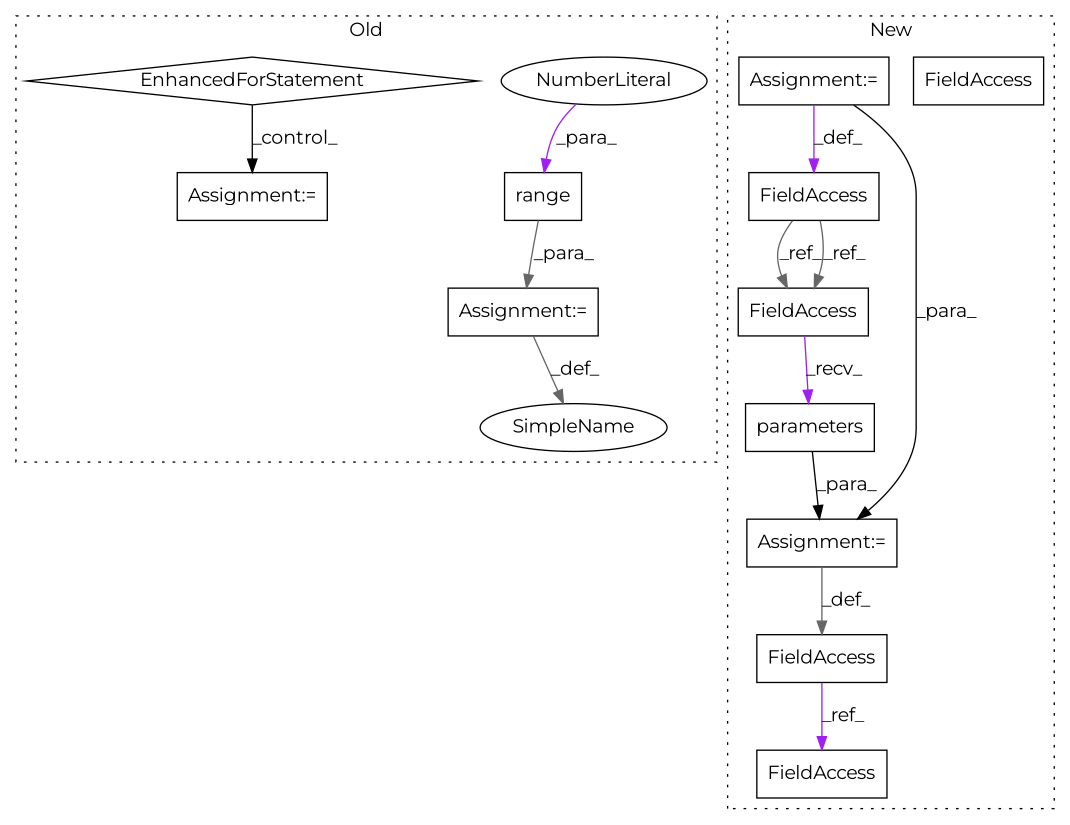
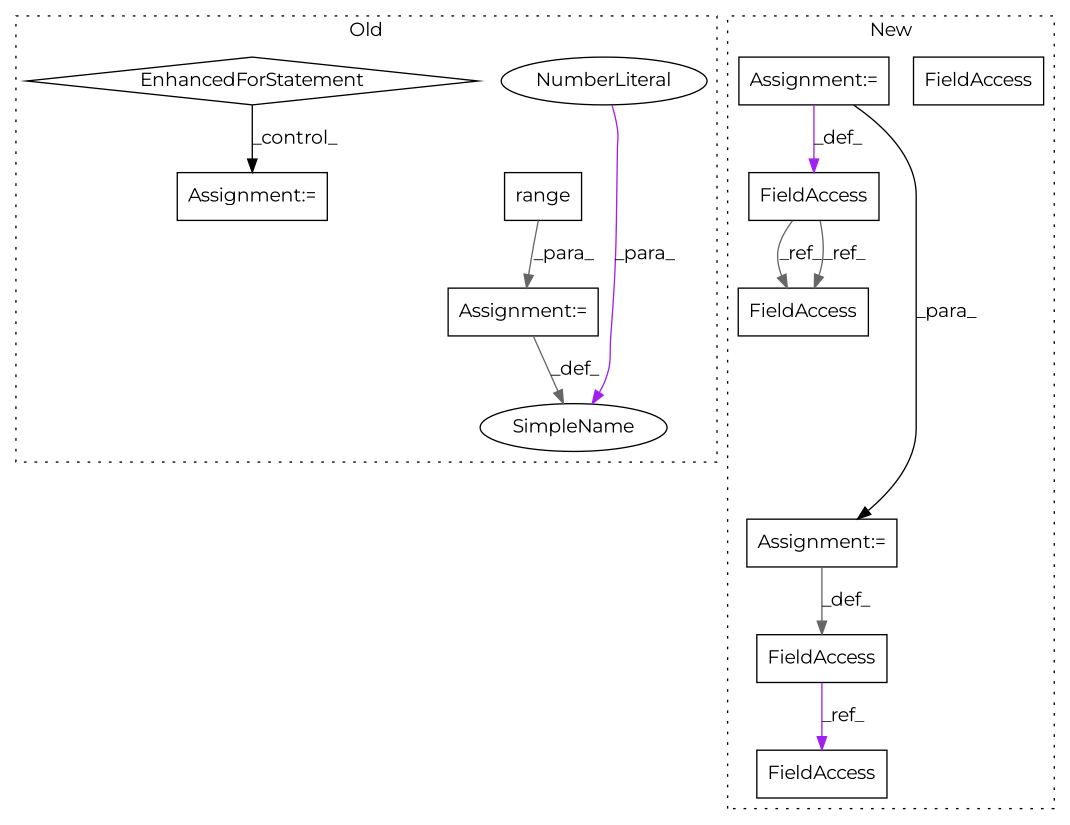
edge "NumberLiteral" -> "range": now "NumberLiteral" -> "SimpleName"
node "parameters": removed
